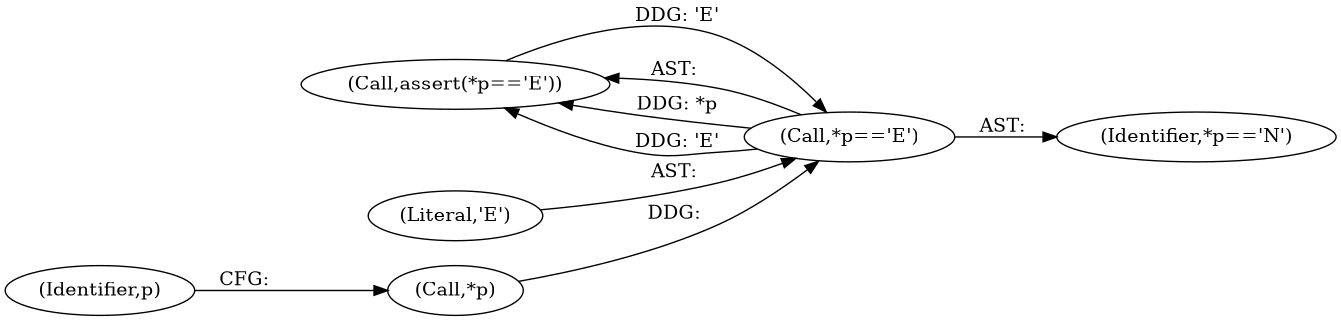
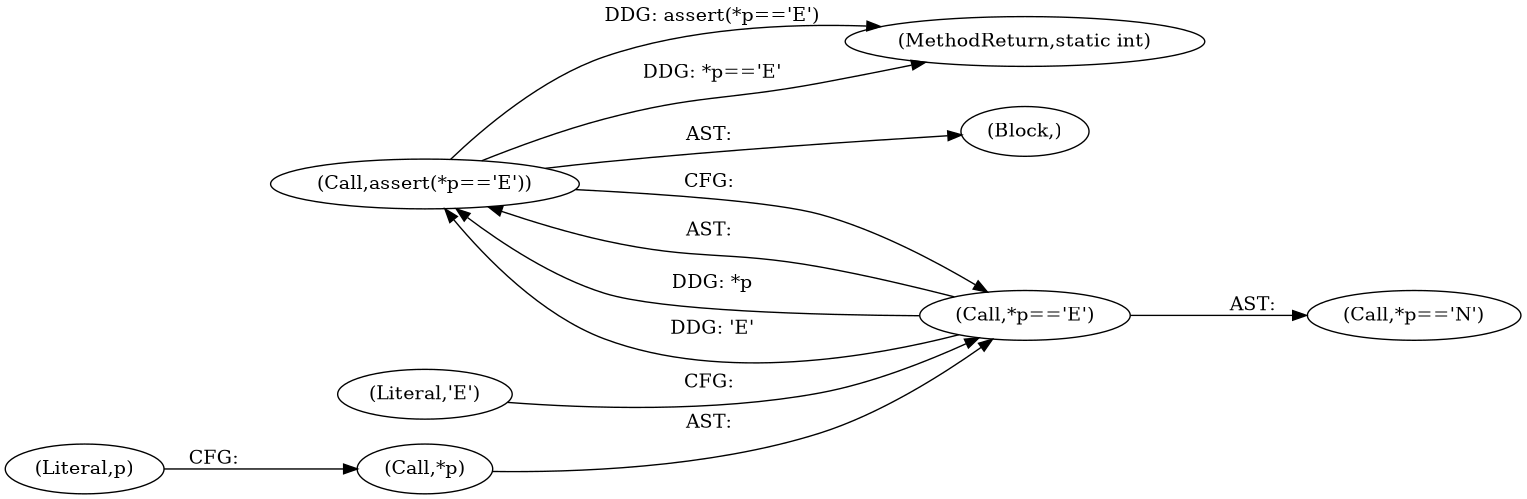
edge "(Call,assert(*p=='E'))" -> "(Call,*p=='E')": label "DDG: 'E'" -> "CFG: "
node "(MethodReturn,static int)": added
node "(Block,)": added
node "(Identifier,*p=='N')": label "(Identifier,*p=='N')" -> "(Call,*p=='N')"
edge "(Literal,'E')" -> "(Call,*p=='E')": label "AST: " -> "CFG: "
edge "(Call,*p)" -> "(Call,*p=='E')": label "DDG: " -> "AST: "
node "(Identifier,p)": label "(Identifier,p)" -> "(Literal,p)"
